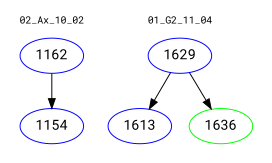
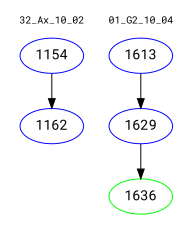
cluster "02_Ax_10_02": label "02_Ax_10_02" -> "32_Ax_10_02"
cluster "01_G2_11_04": label "01_G2_11_04" -> "01_G2_10_04"
edge "1162" -> "1154": reversed
edge "1629" -> "1613": reversed
